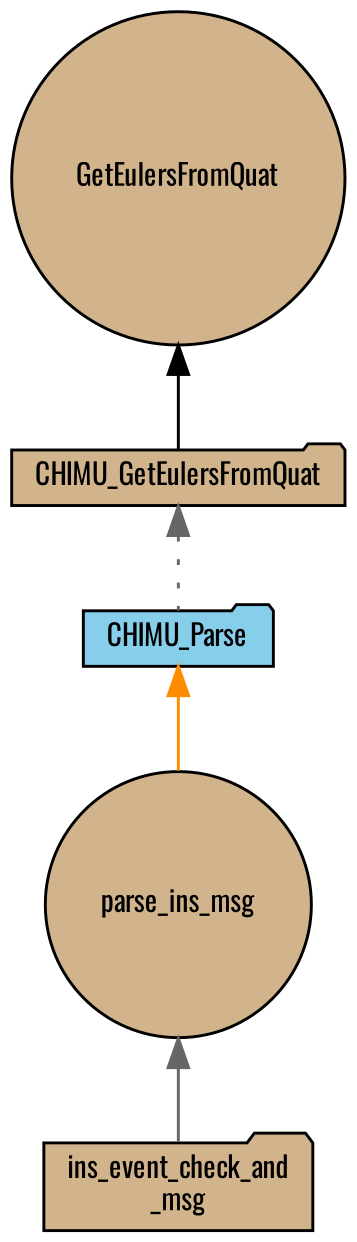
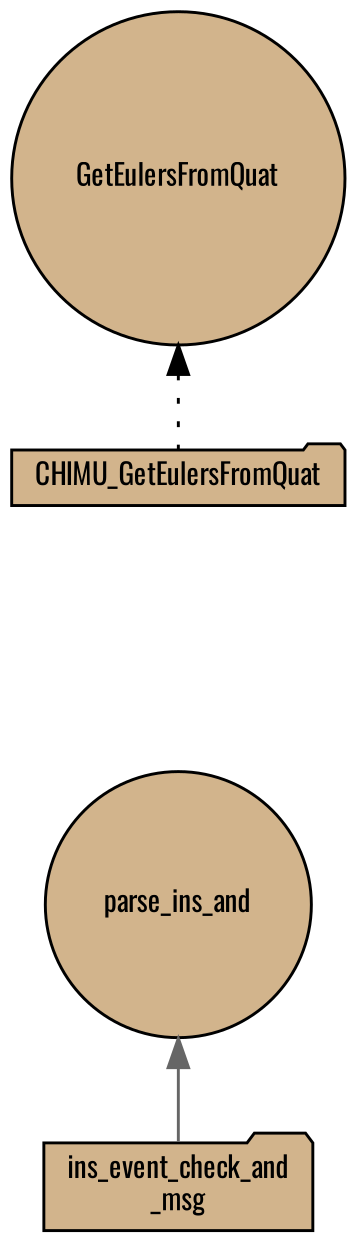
edge "CHIMU_GetEulersFromQuat" -> "GetEulersFromQuat": style solid -> dotted
node "CHIMU_Parse": removed
node "parse_ins_msg": label "parse_ins_msg" -> "parse_ins_and"
